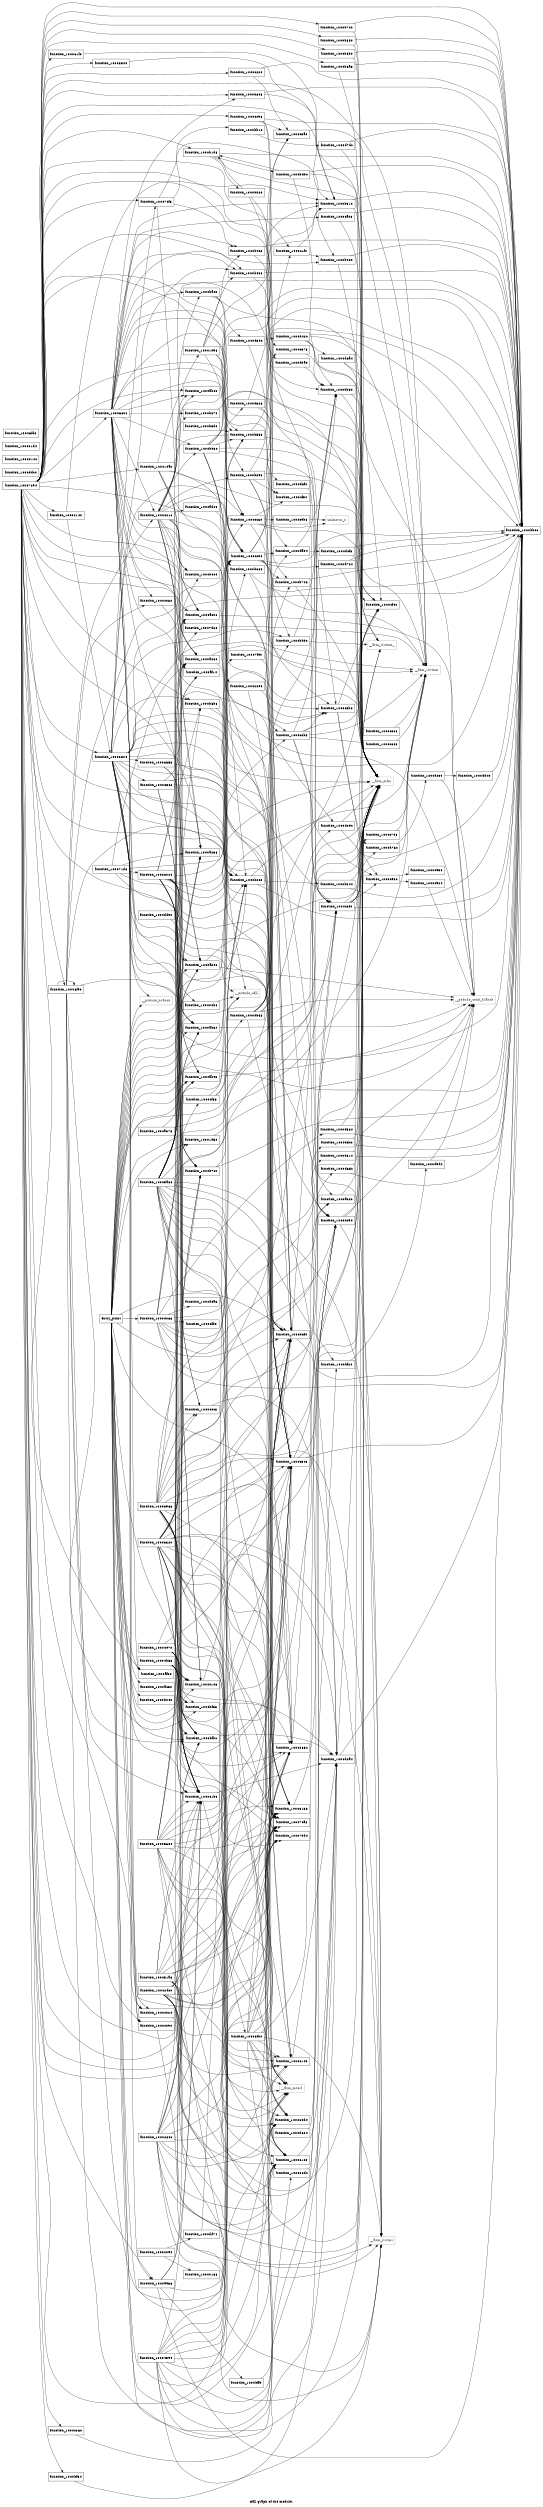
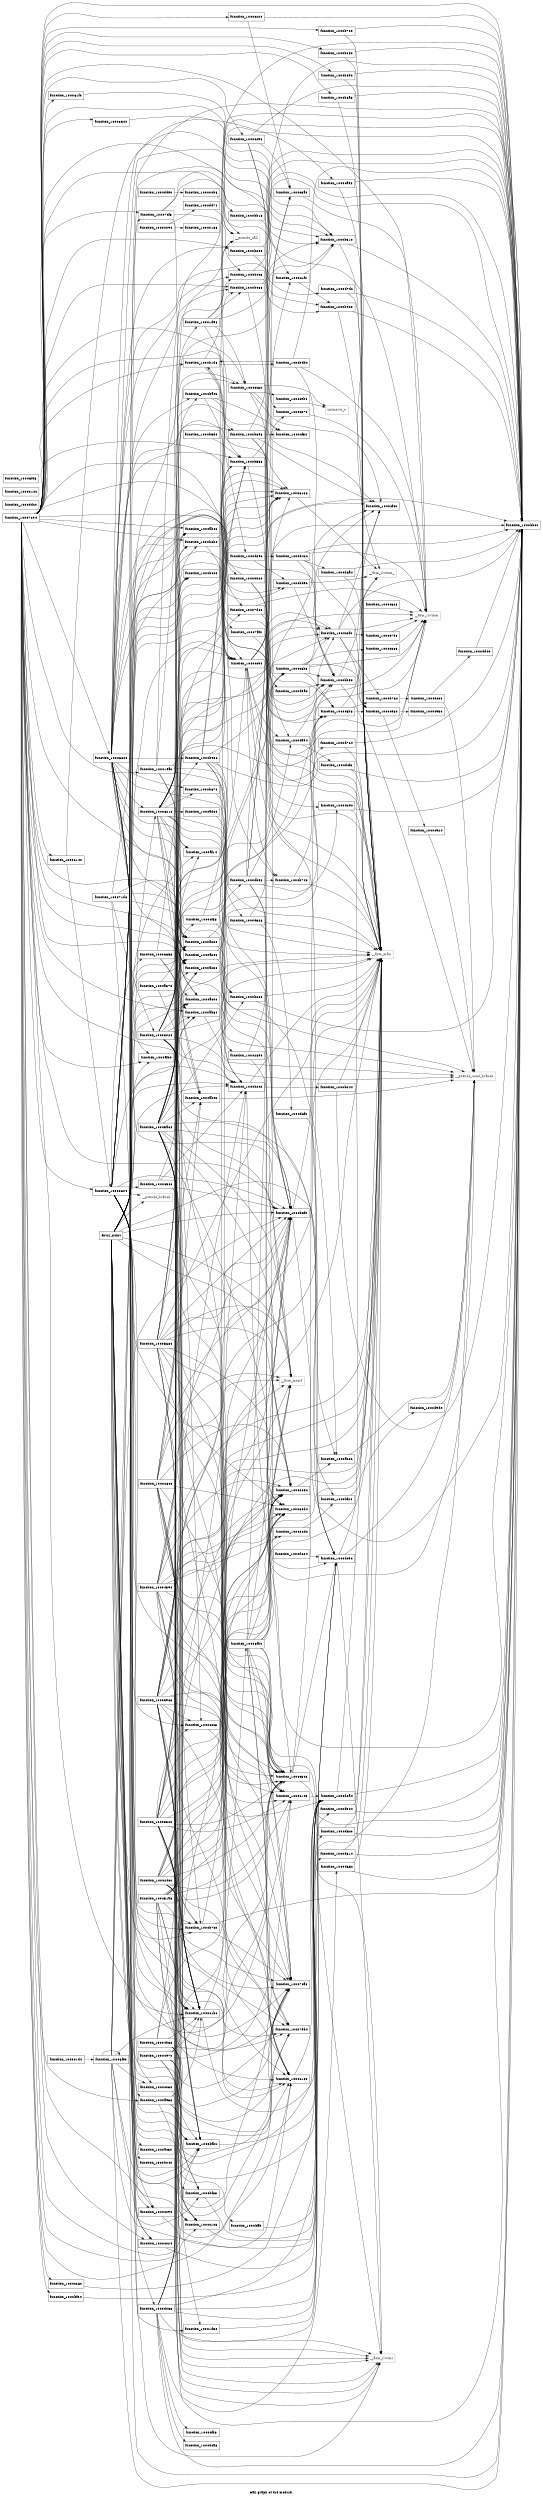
edge "function_10007d68" -> "function_1000bb50": added
edge "function_10007294" -> "function_10006fec": now "function_100001d4" -> "function_10006fec"
edge "function_10008024" -> "function_10007ca8": now "function_1000b7c0" -> "function_10007ca8"
